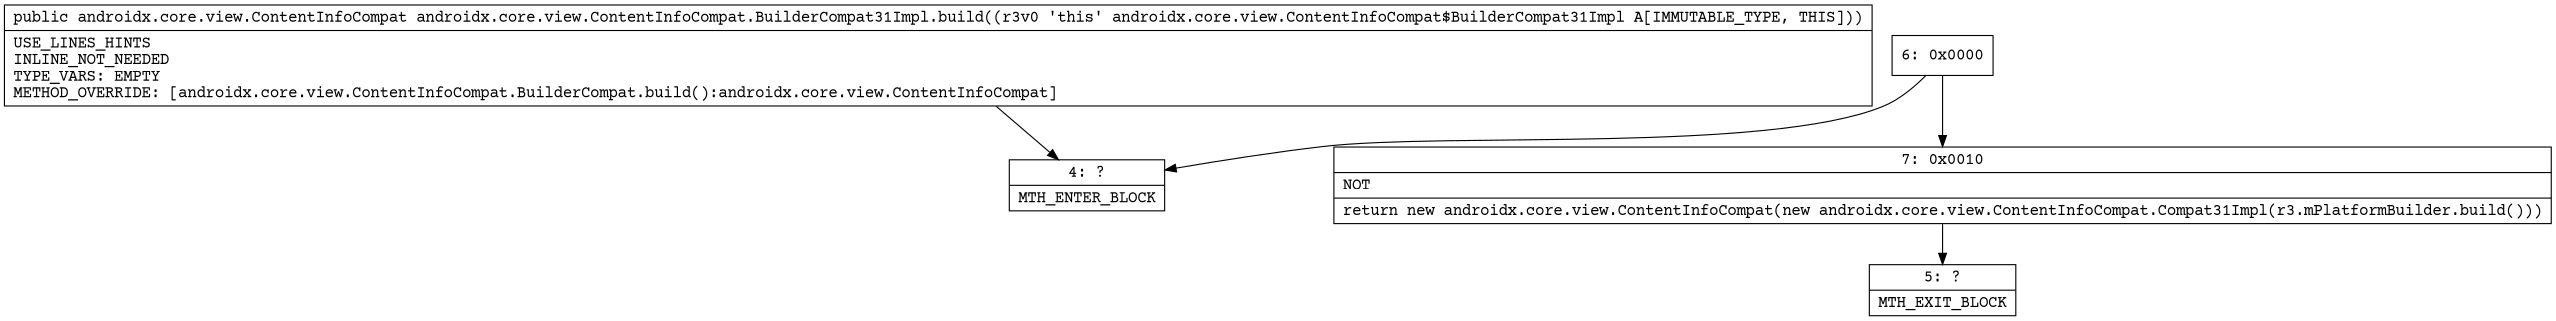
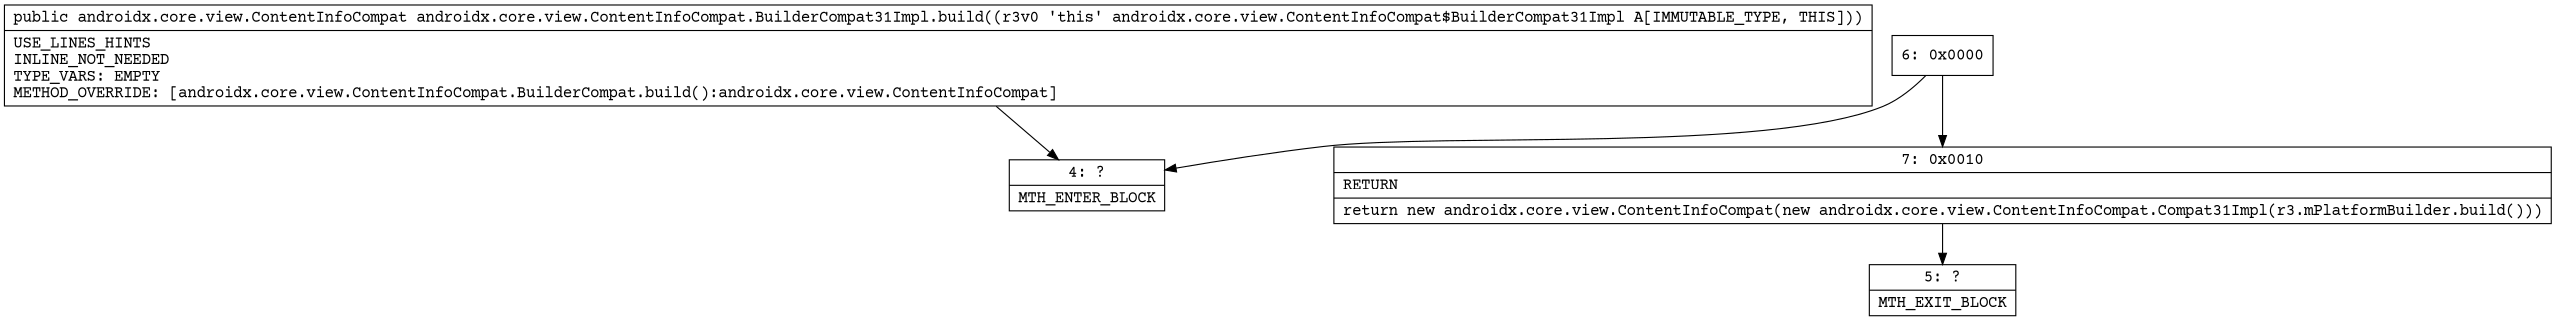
node "7: 0x0010": text "NOT" -> "RETURN"
